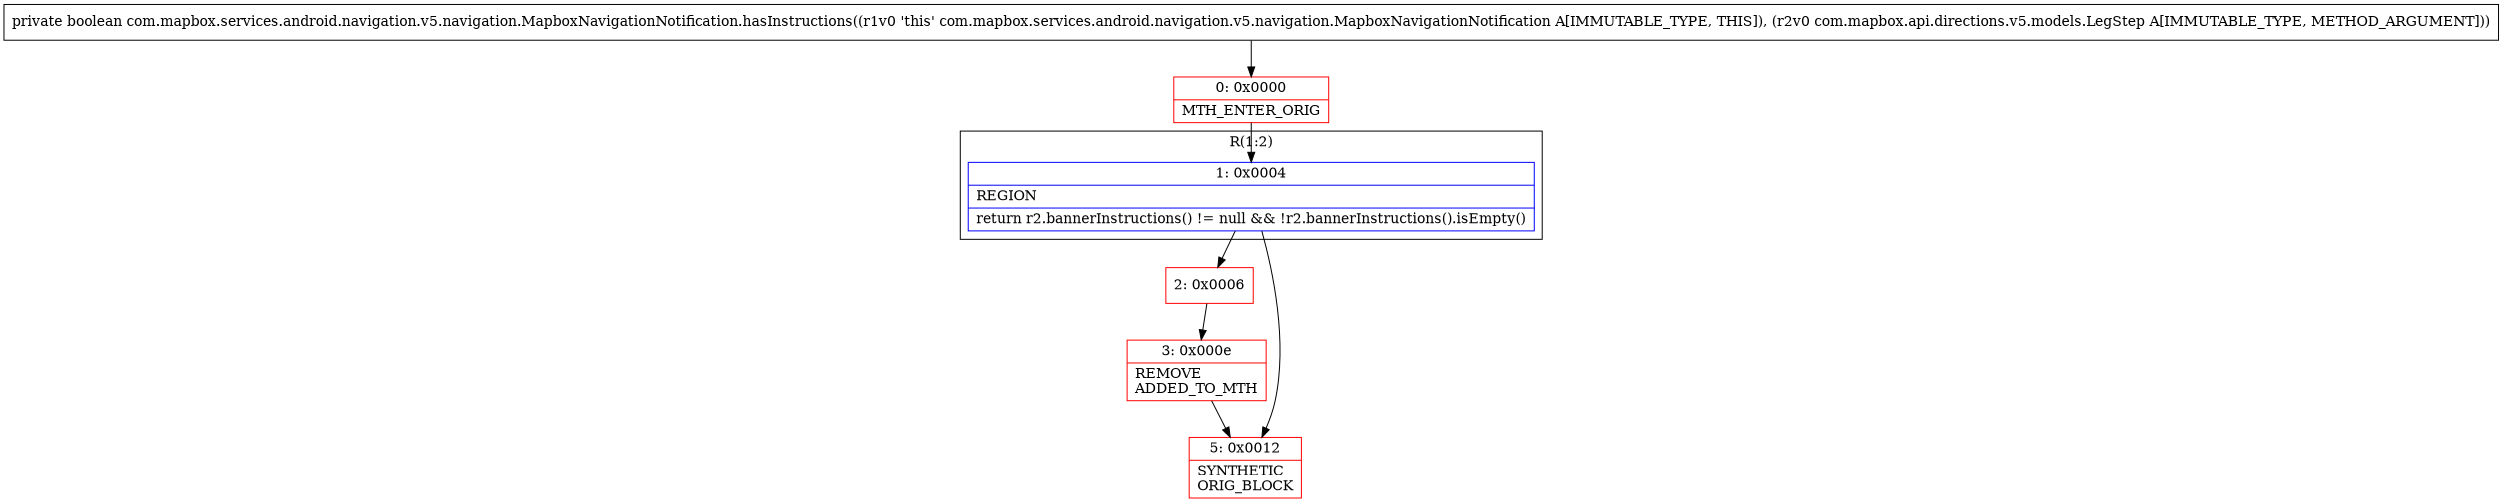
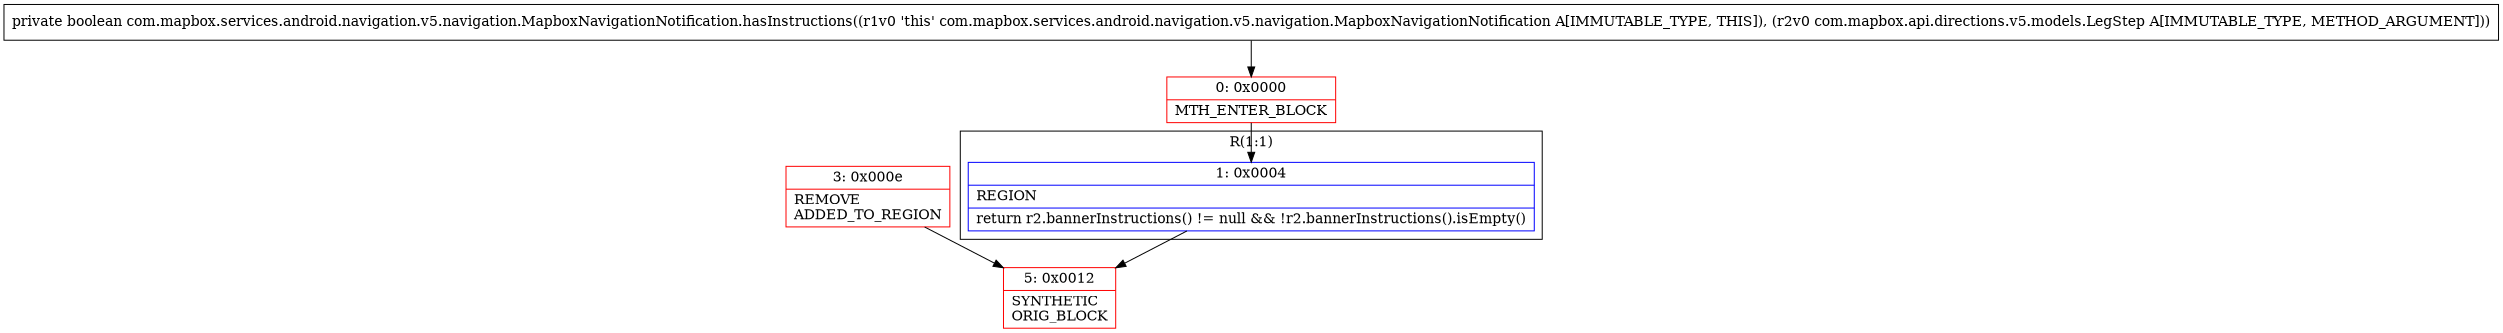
node "0: 0x0000": text "MTH_ENTER_ORIG" -> "MTH_ENTER_BLOCK"
cluster "R(1:2)": label "R(1:2)" -> "R(1:1)"
node "2: 0x0006": removed
node "3: 0x000e": text "ADDED_TO_MTH" -> "ADDED_TO_REGION"
